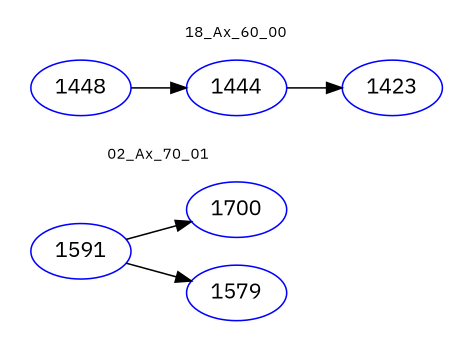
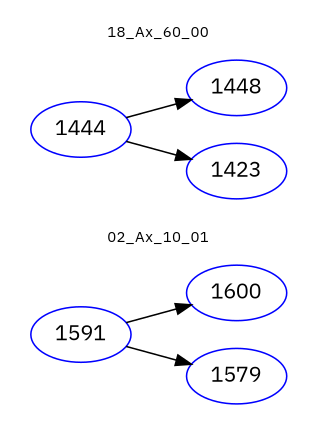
edge "1448" -> "1444": reversed
cluster "02_Ax_70_01": label "02_Ax_70_01" -> "02_Ax_10_01"
node "1700": label "1700" -> "1600"
